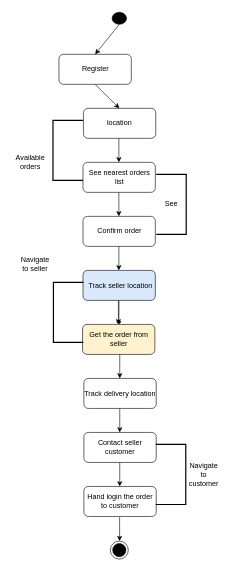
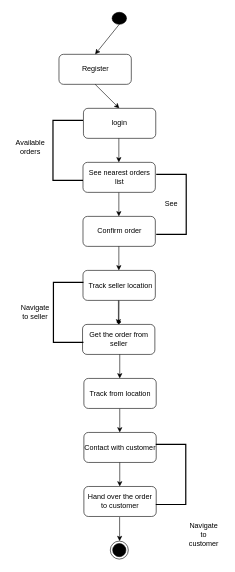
node "location": label "location" -> "login"
node "Available orders": moved (30, 162) -> (30, 147)
node "Navigate to seller": moved (35, 264) -> (35, 312)
node "Track seller location": fillcolor #dae8fc -> #ffffff
node "Get the order from seller": fillcolor #fff2cc -> #ffffff
node "Track delivery location": label "Track delivery location" -> "Track from location"
node "Contact seller customer": label "Contact seller customer" -> "Contact with customer"
node "Navigate to customer": moved (204, 474) -> (204, 534)
node "Hand login the order to customer": label "Hand login the order to customer" -> "Hand over the order to customer"
